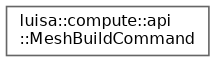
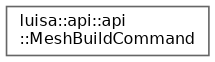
node "luisa::compute::api ::MeshBuildCommand": label "luisa::compute::api ::MeshBuildCommand" -> "luisa::api::api ::MeshBuildCommand"
